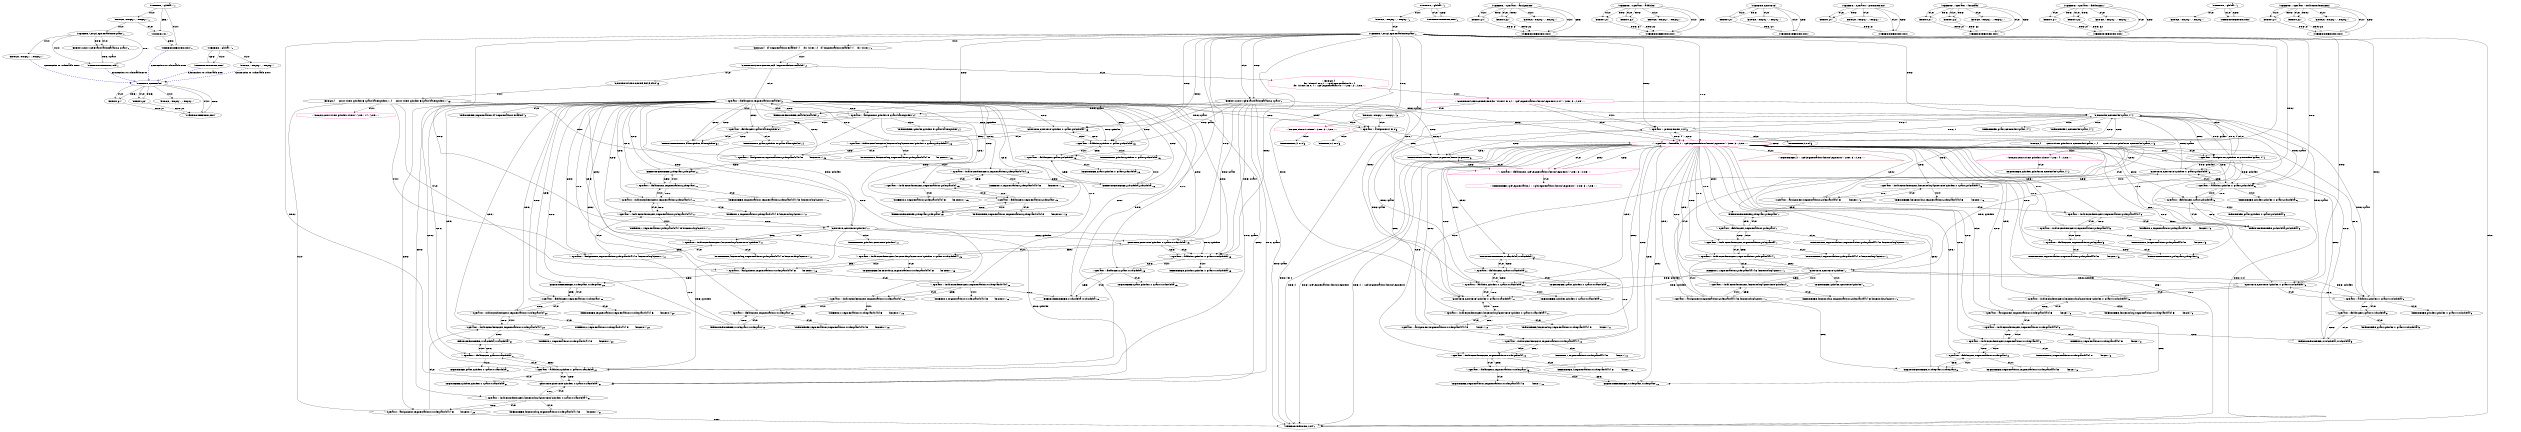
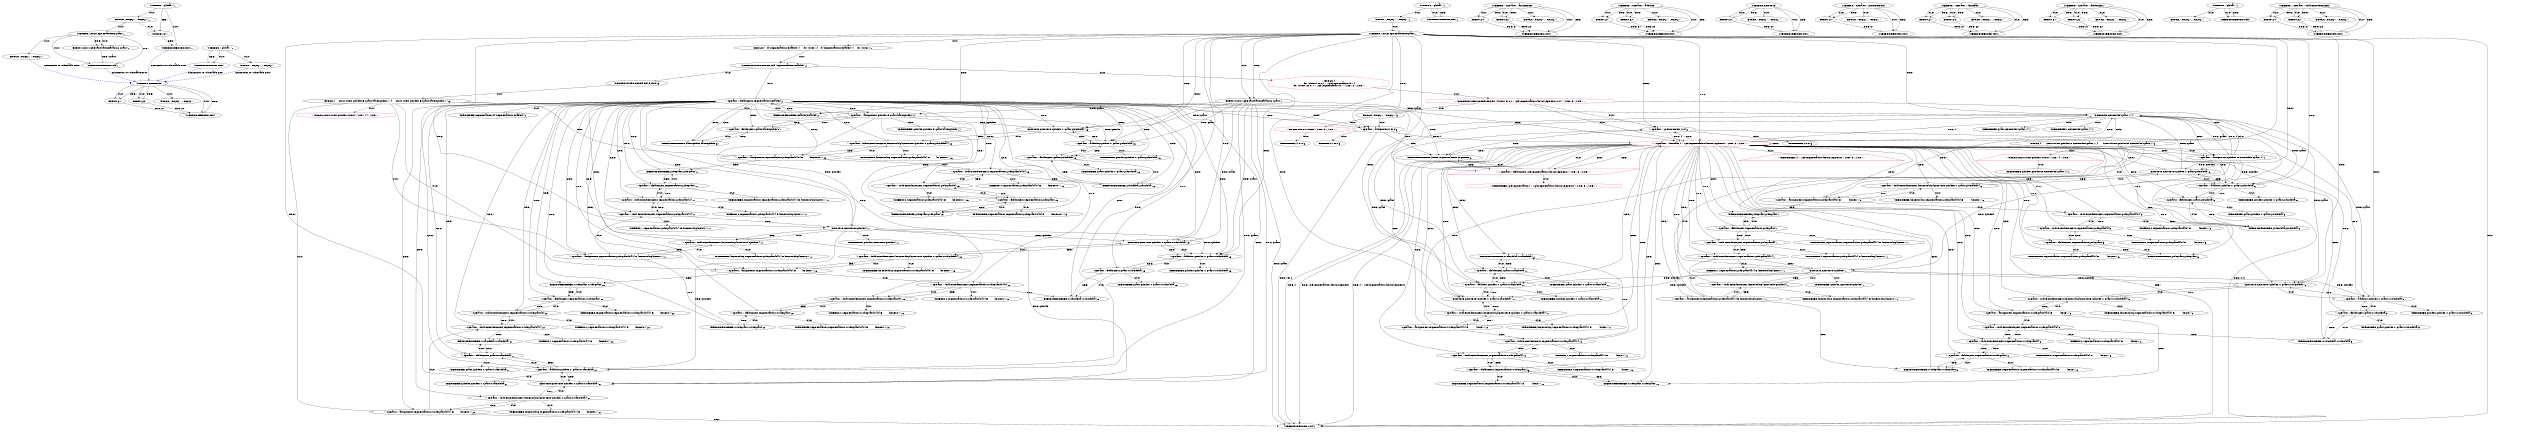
edge "(GetQIndex,GetQIndex(quant, i))" -> "(<operator>.preIncrement,++i)": removed, label "DDG: i"
node "(IDENTIFIER,quant,q_index = quant.base_qindex)": removed
